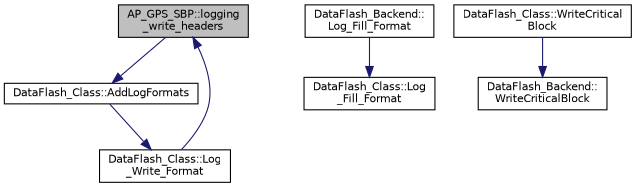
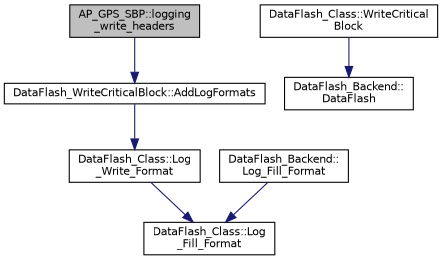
node "DataFlash_Class::AddLogFormats": label "DataFlash_Class::AddLogFormats" -> "DataFlash_WriteCriticalBlock::AddLogFormats"
node "DataFlash_Backend:: WriteCriticalBlock": label "DataFlash_Backend:: WriteCriticalBlock" -> "DataFlash_Backend:: DataFlash"
edge "DataFlash_Class::Log _Write_Format" -> "AP_GPS_SBP::logging _write_headers": now "DataFlash_Class::Log _Write_Format" -> "DataFlash_Class::Log _Fill_Format"
